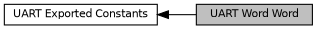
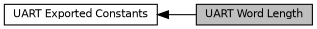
node "UART Word Word": label "UART Word Word" -> "UART Word Length"
